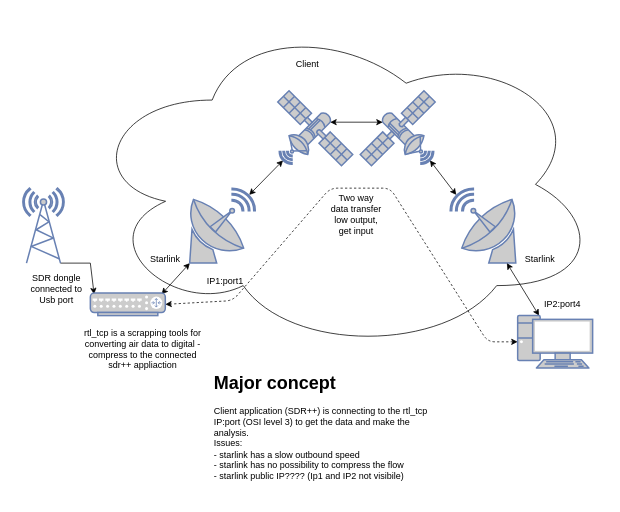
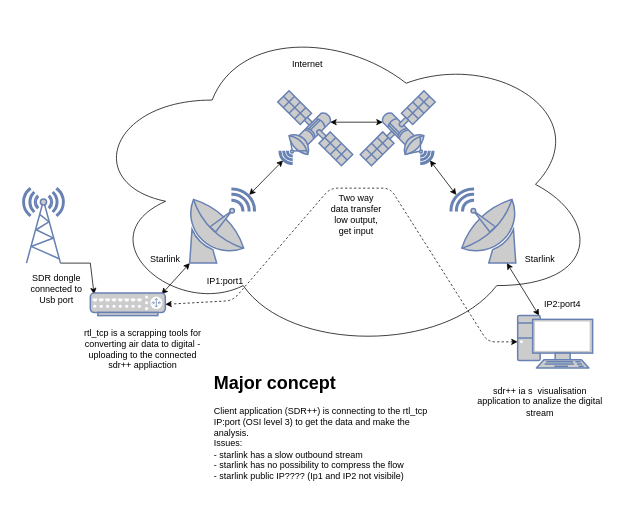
node "Client": label "Client" -> "Internet"
node "rtl_tcp is a scrapping tools for converting air data to digital - compress to the connected sdr++ appliaction": label "rtl_tcp is a scrapping tools for converting air data to digital - compress to the connected sdr++ appliaction" -> "rtl_tcp is a scrapping tools for converting air data to digital - uploading to the connected sdr++ appliaction"
node "sdr++ ia s visualisation application to analize the digital stream": added
node "Major concept Client application (SDR++) is connecting to the rtl_tcp IP:port (OSI level 3) to get the data and make the analysis. Issues: - starlink has a slow outbound speed - starlink has no possibility to compress the flow - starlink public IP???? (Ip1 and IP2 not visibile)": label "Major concept Client application (SDR++) is connecting to the rtl_tcp IP:port (OSI level 3) to get the data and make the analysis. Issues: - starlink has a slow outbound speed - starlink has no possibility to compress the flow - starlink public IP???? (Ip1 and IP2 not visibile)" -> "Major concept Client application (SDR++) is connecting to the rtl_tcp IP:port (OSI level 3) to get the data and make the analysis. Issues: - starlink has a slow outbound stream - starlink has no possibility to compress the flow - starlink public IP???? (Ip1 and IP2 not visibile)"
